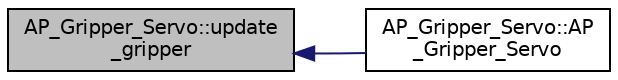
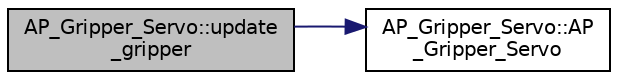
edge "AP_Gripper_Servo::AP _Gripper_Servo" -> "AP_Gripper_Servo::update _gripper": reversed
